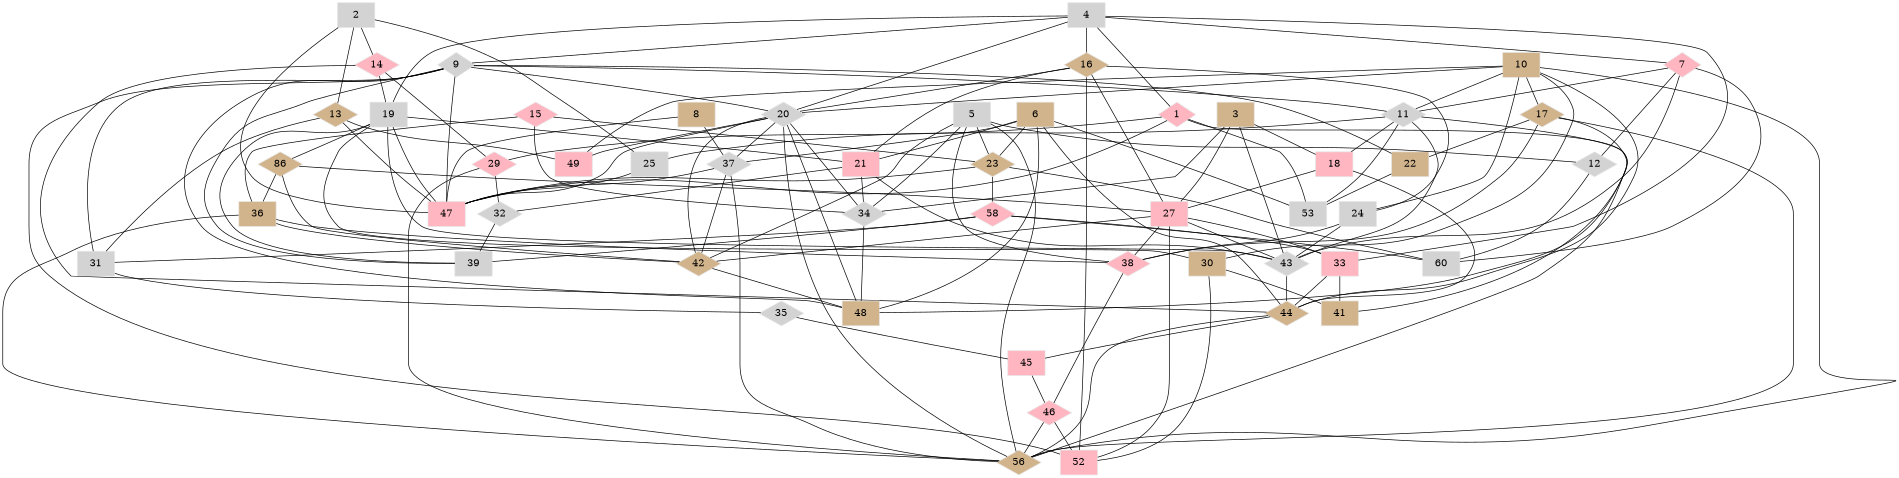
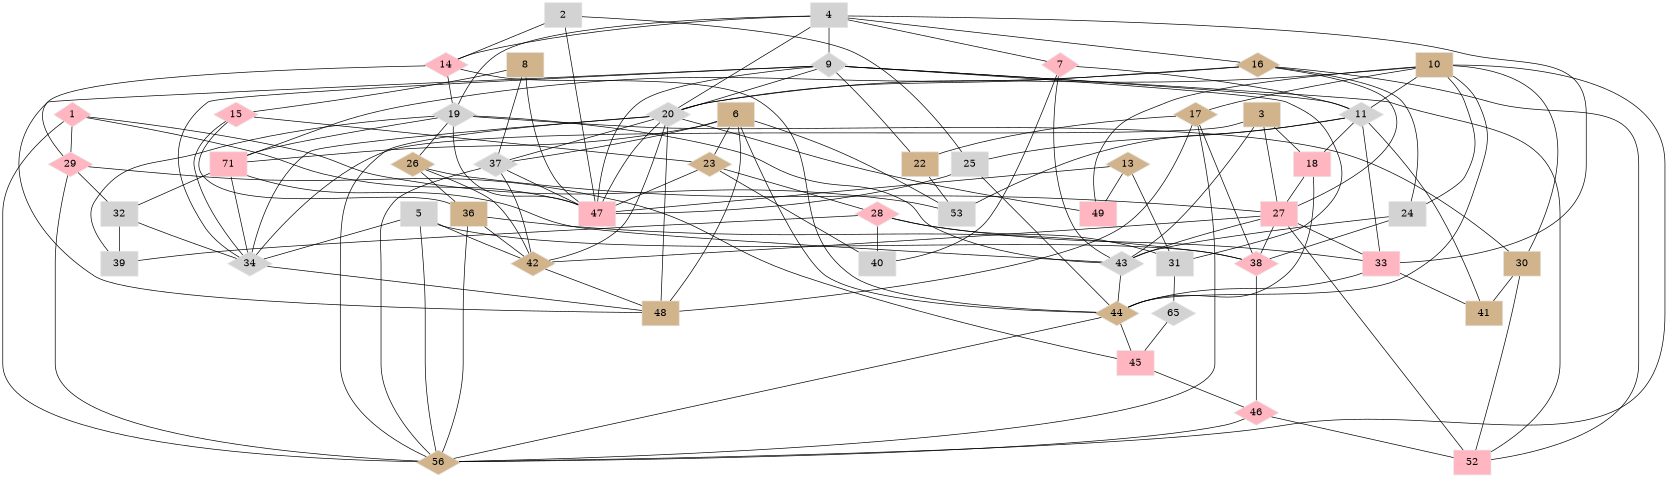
edge "2" -- "13": removed
edge "4" -- "1": now "4" -- "14"
edge "8" -- "15": added
node "19": shape box -> diamond
edge "5" -- "23": removed
node "86": label "86" -> "26"
node "21": label "21" -> "71"
node "12": removed
edge "9" -- "39": now "9" -- "34"
edge "29" -- "45": added
node "32": shape diamond -> box
node "58": label "58" -> "28"
edge "11" -- "43": now "11" -- "33"
edge "25" -- "44": added
edge "32" -- "34": added
node "60": label "60" -> "40"
node "35": label "35" -> "65"
